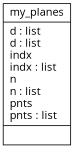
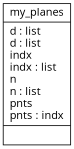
node "my_planes": text "pnts : list" -> "pnts : indx"
